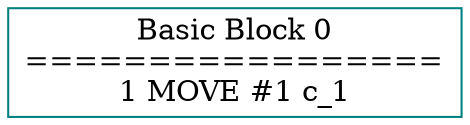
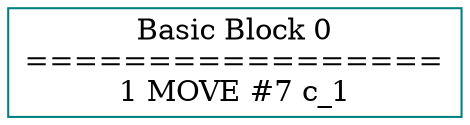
node "Basic Block 0 ================= 1 MOVE #1 c_1": label "Basic Block 0 ================= 1 MOVE #1 c_1" -> "Basic Block 0 ================= 1 MOVE #7 c_1"
